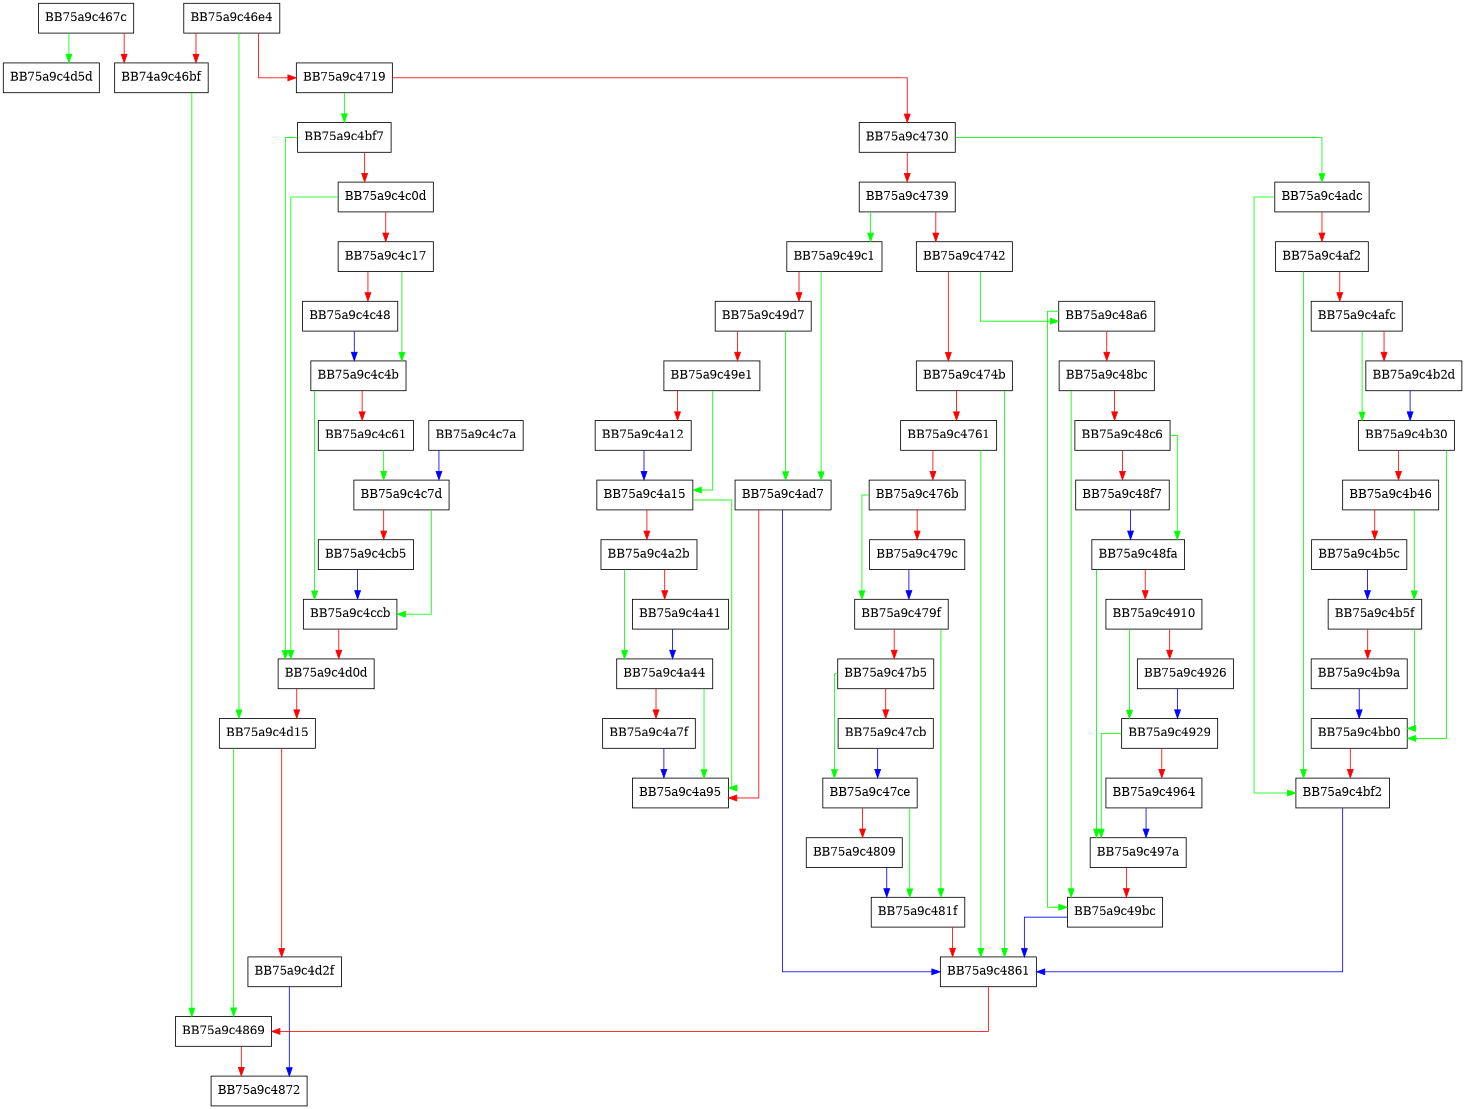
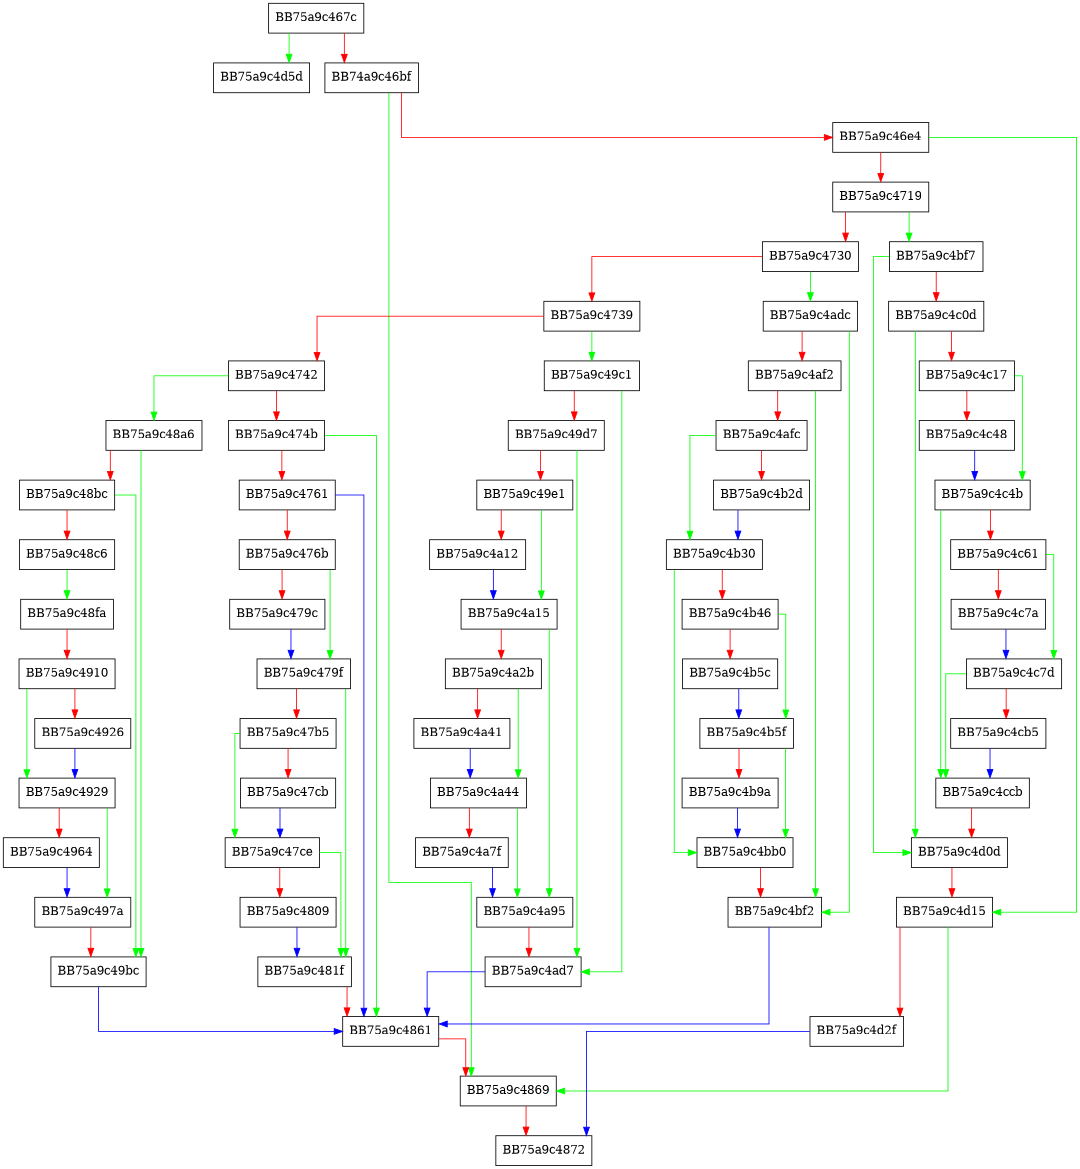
edge "BB75a9c46e4" -> "BB74a9c46bf": reversed
node "BB75a9c48f7": removed
edge "BB75a9c4c61" -> "BB75a9c4c7a": added
edge "BB75a9c4ad7" -> "BB75a9c4a95": reversed
edge "BB75a9c4761" -> "BB75a9c4861": color green -> blue
edge "BB75a9c48fa" -> "BB75a9c497a": removed
